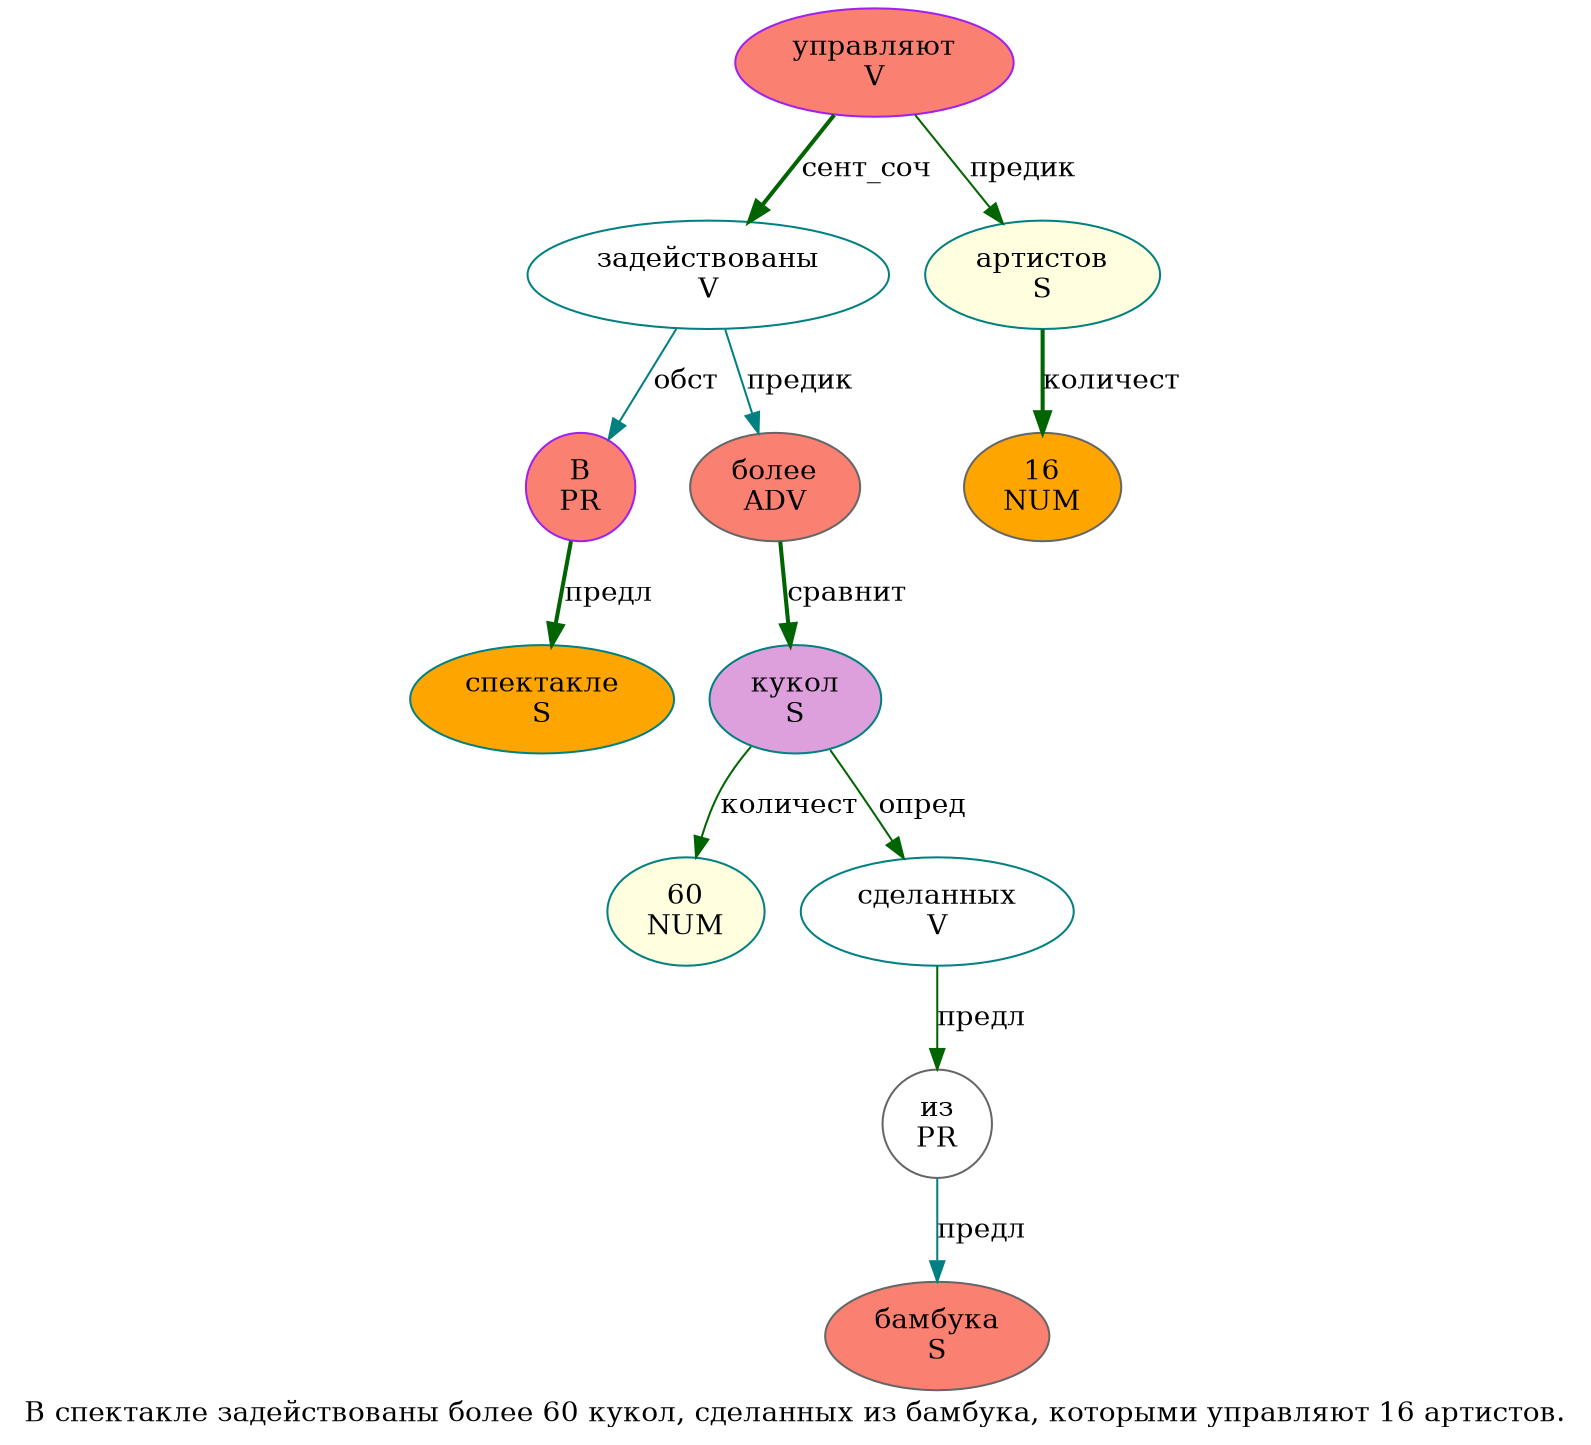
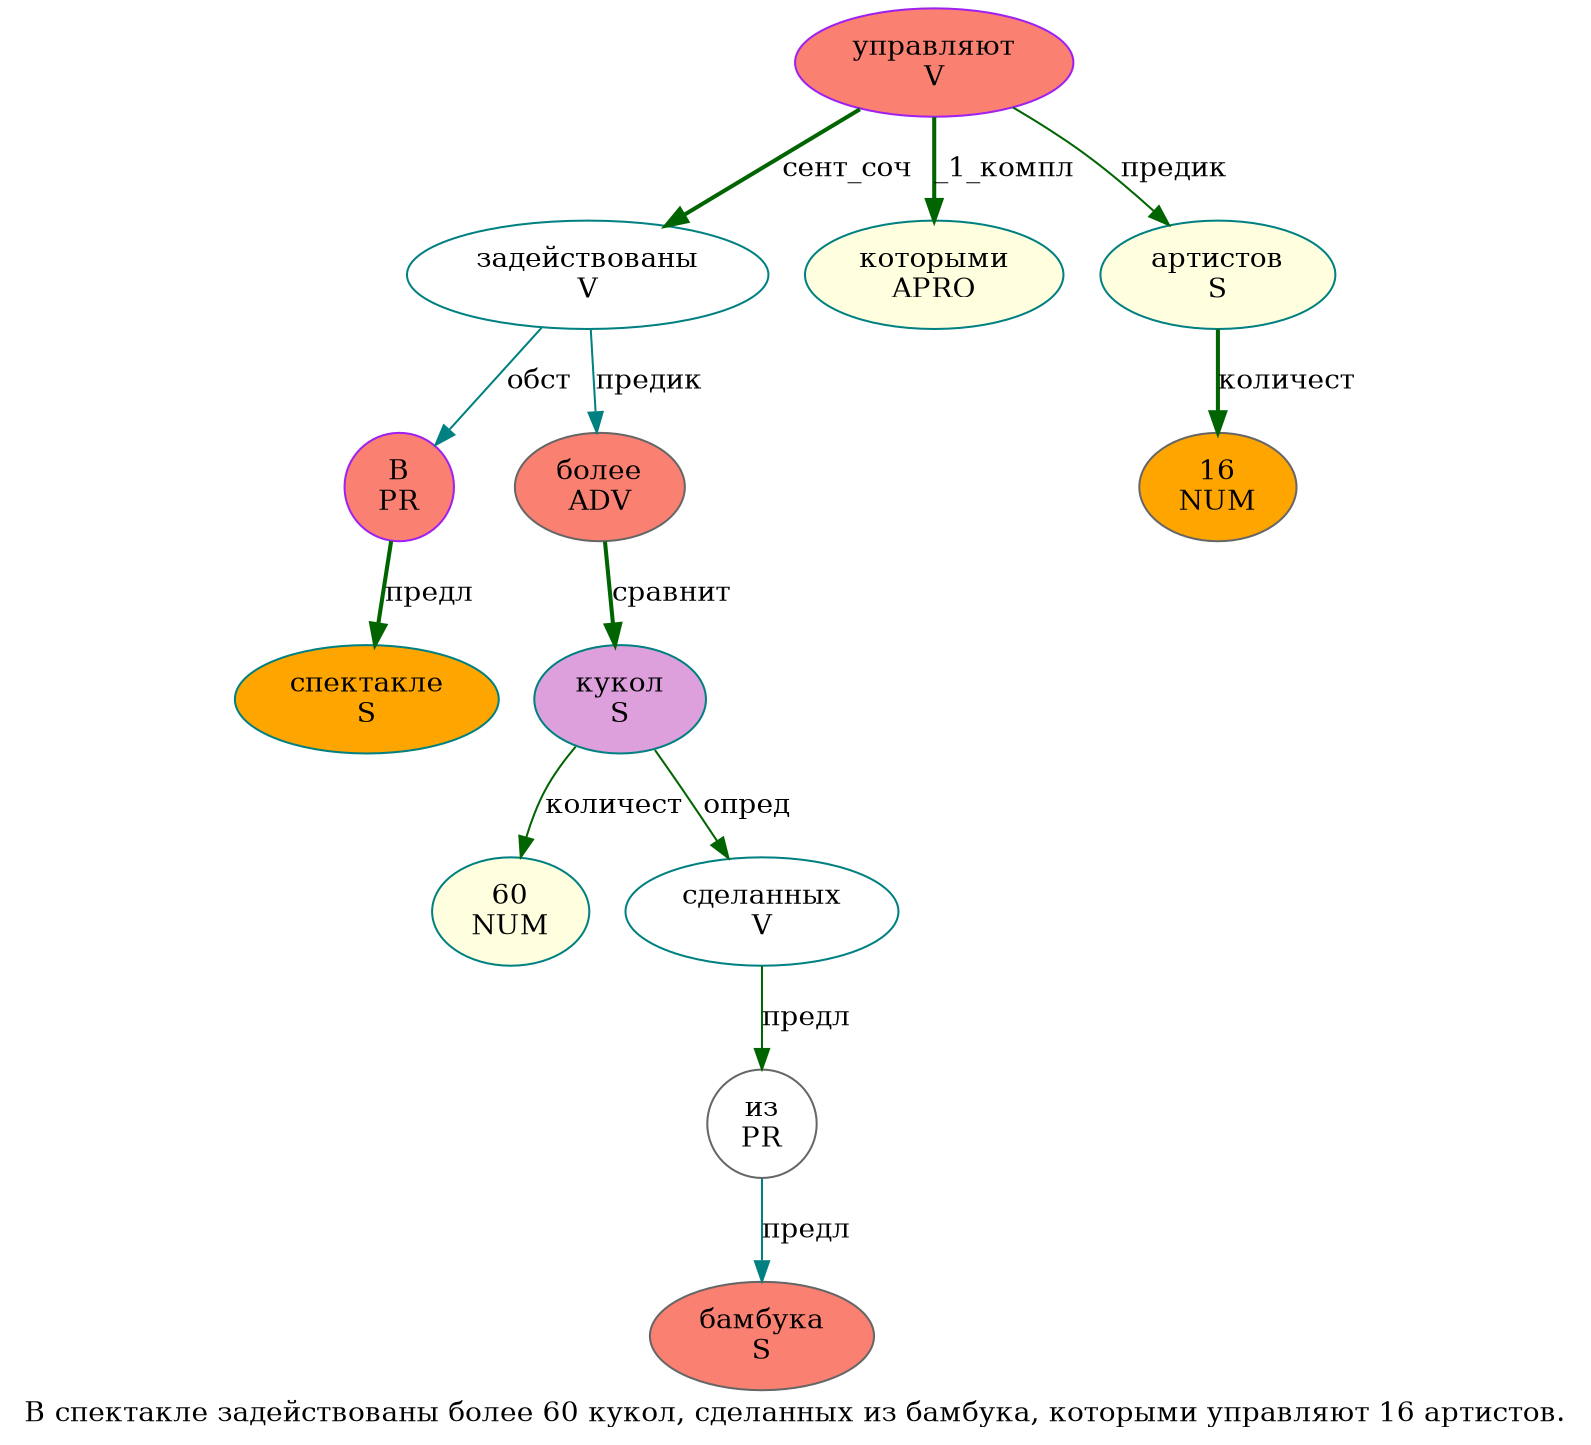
node "которыми APRO": added
